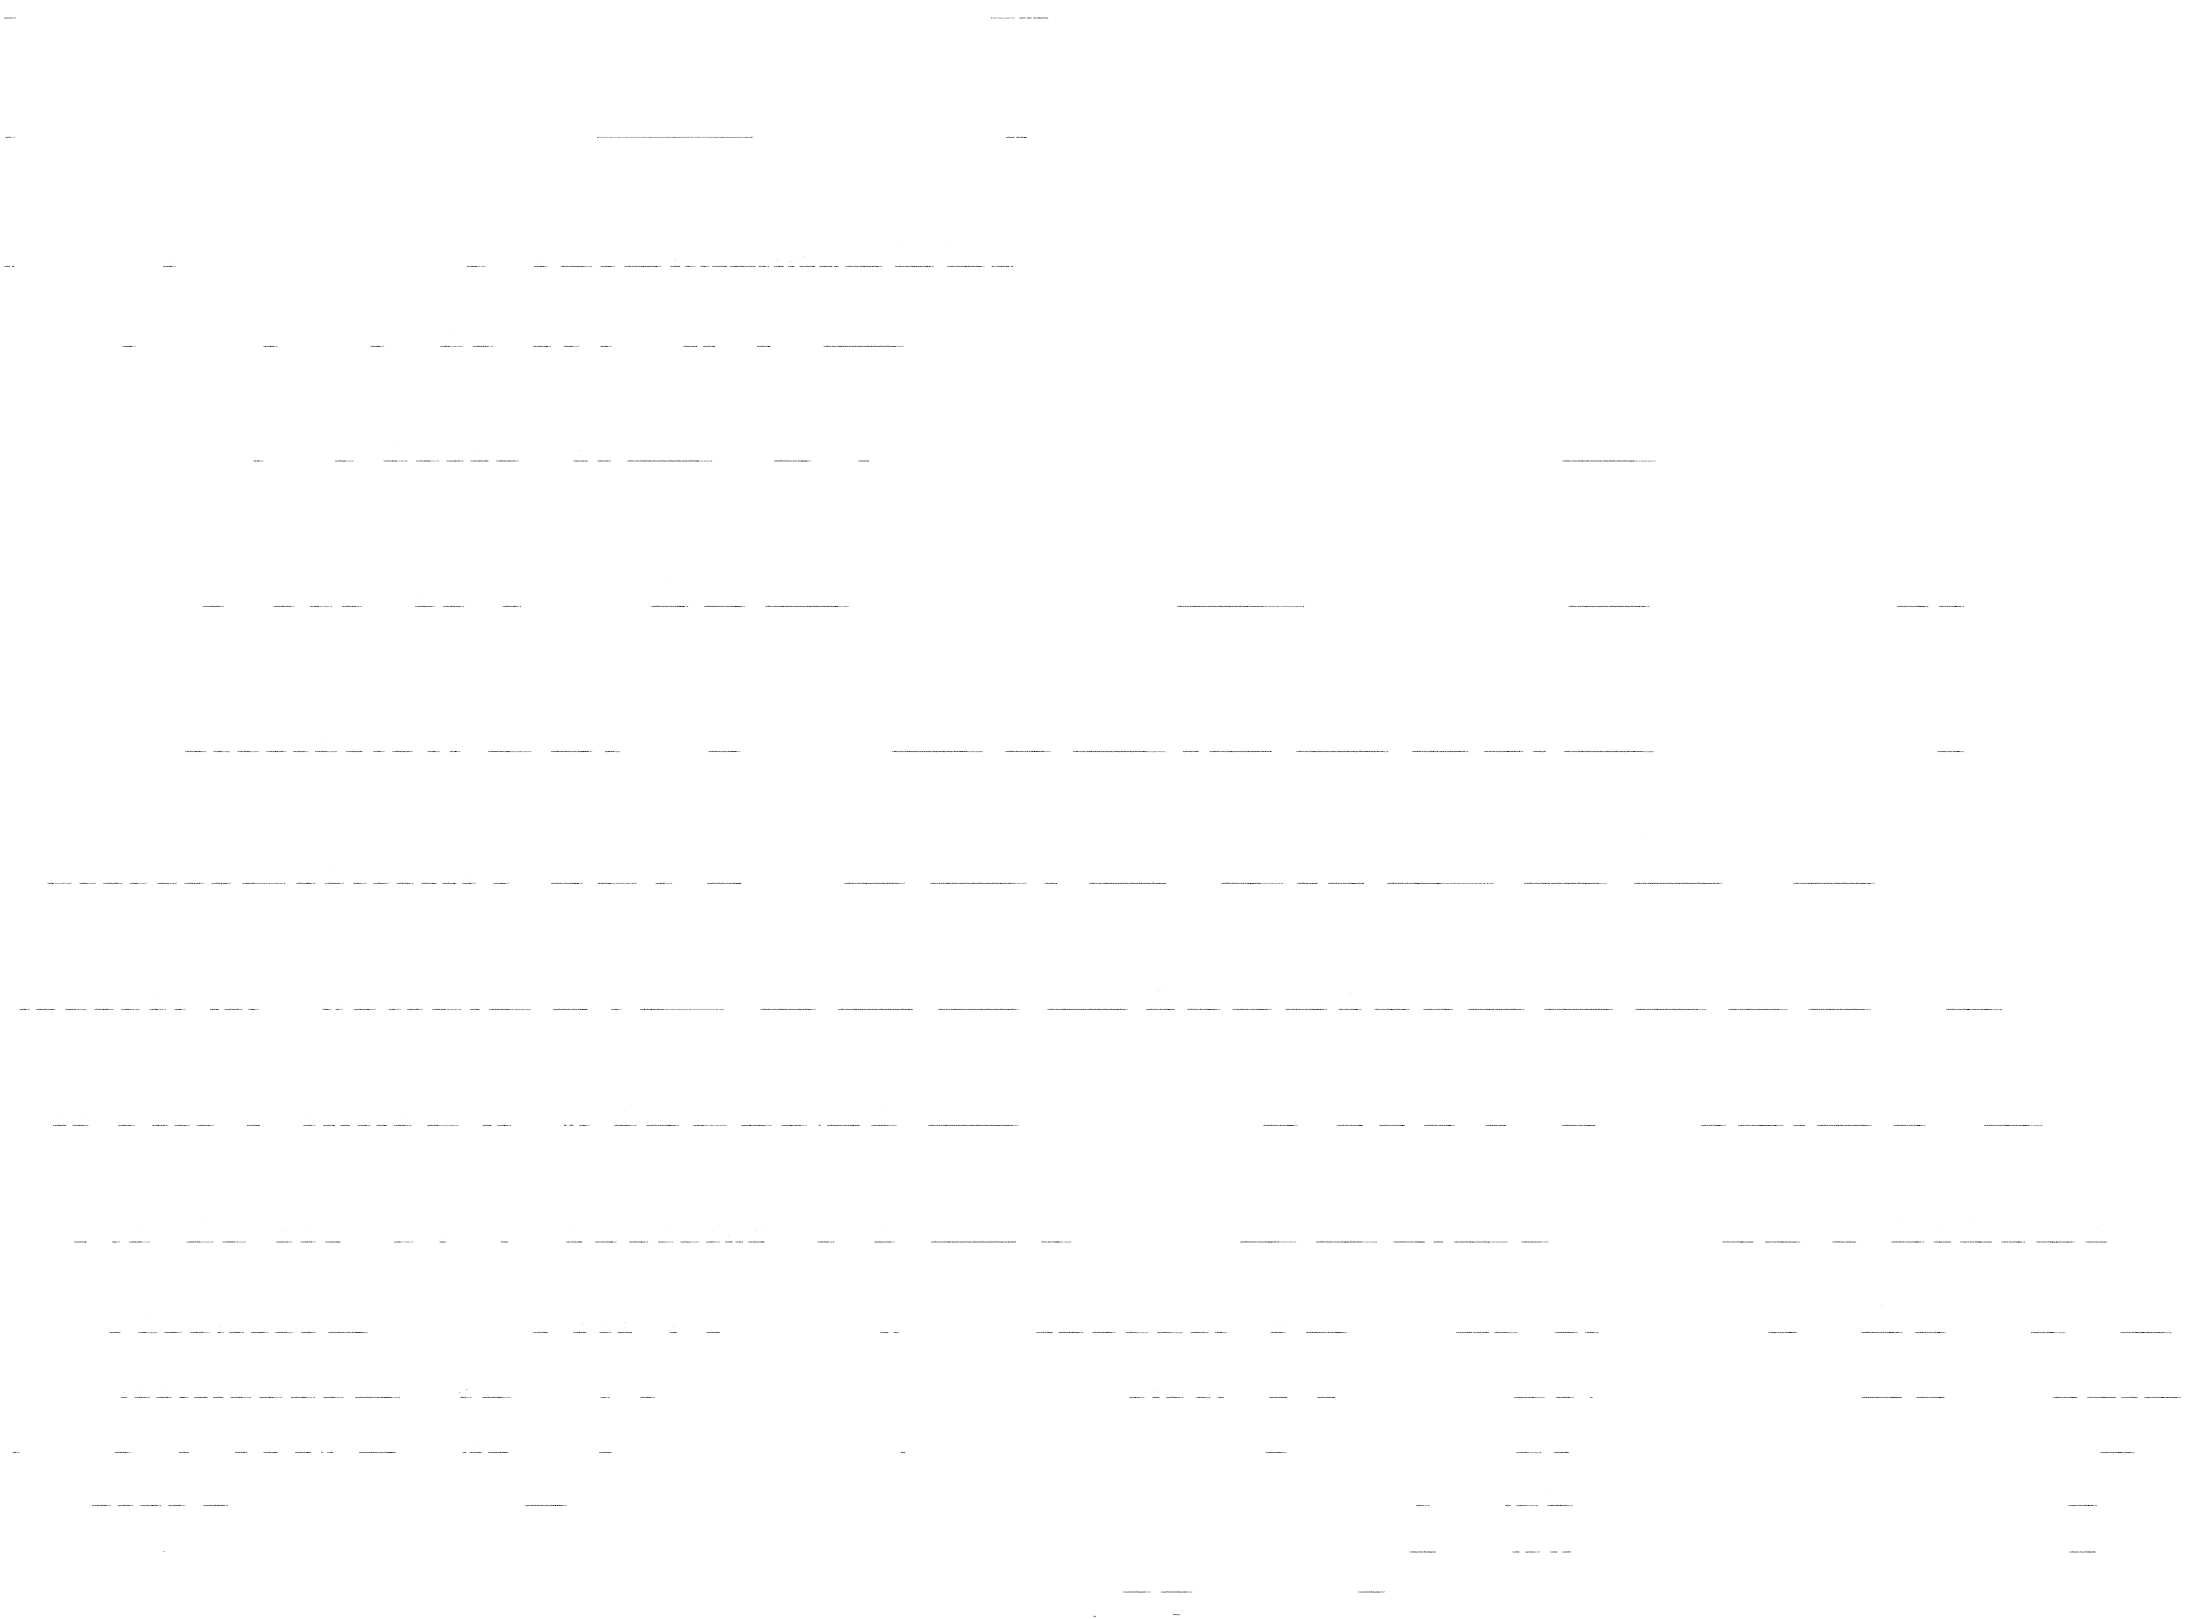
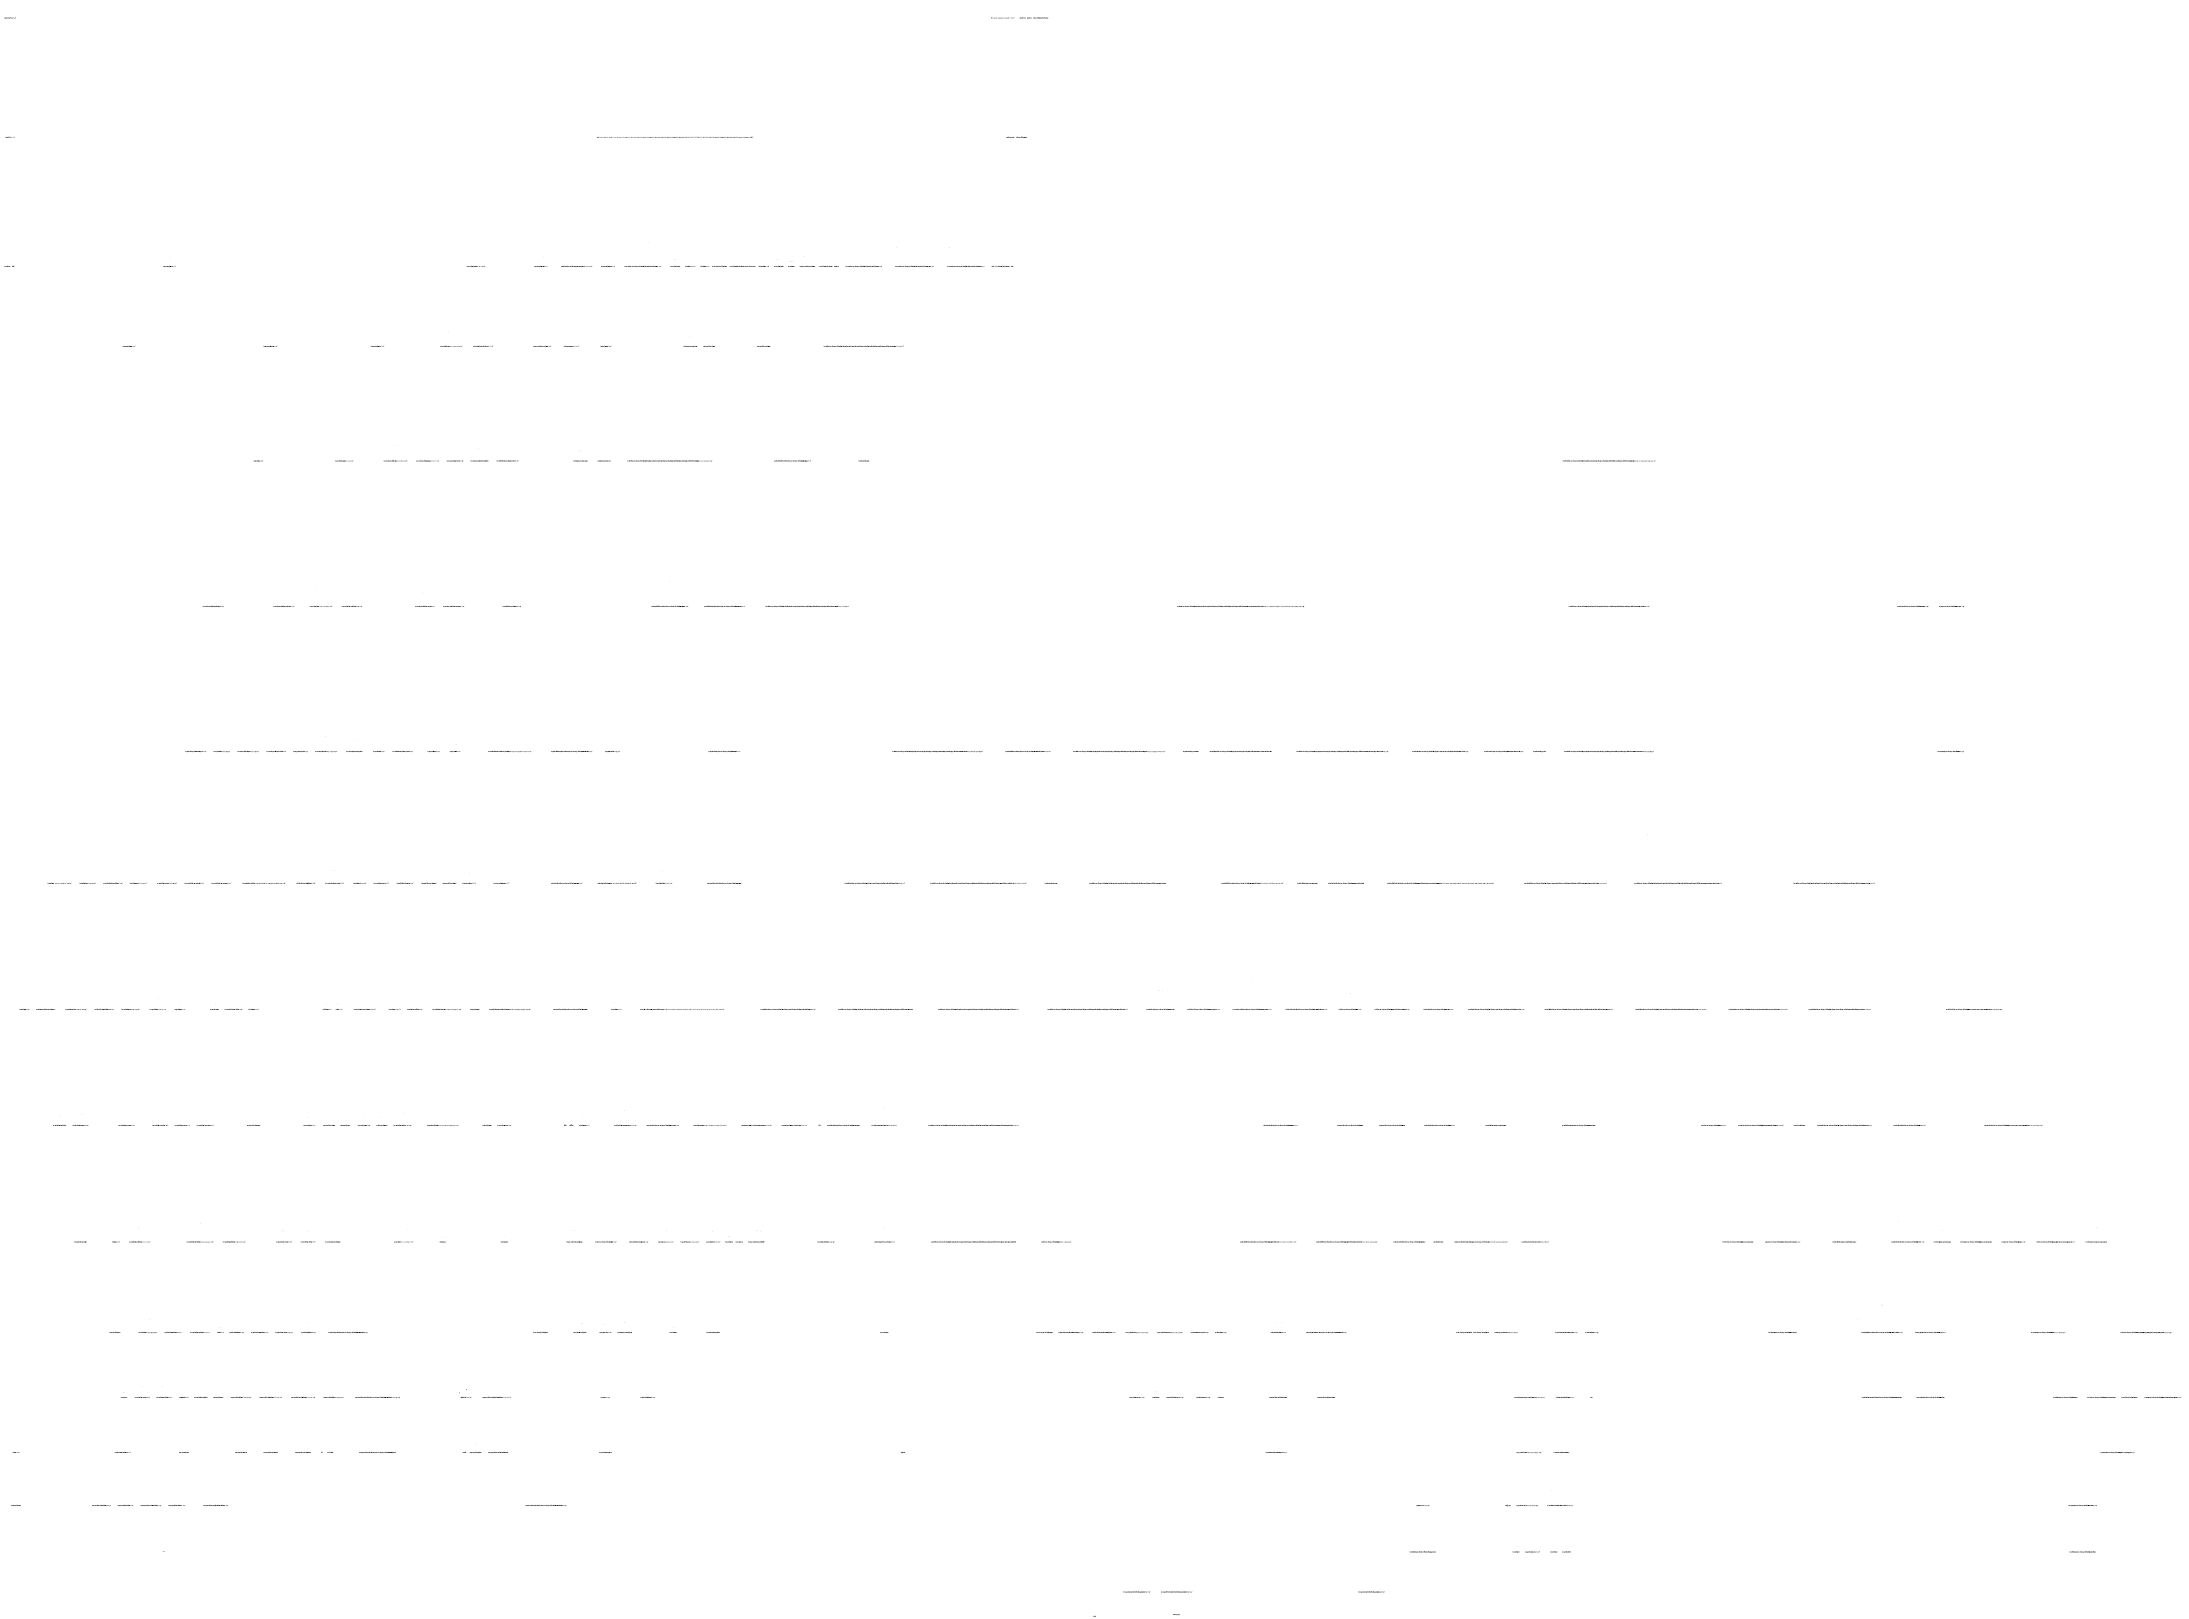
node "llvm.memset.p0i8.i64": removed
node "{_ZN9__gnu_cxx13new_allocatorIiED2Ev}": added
